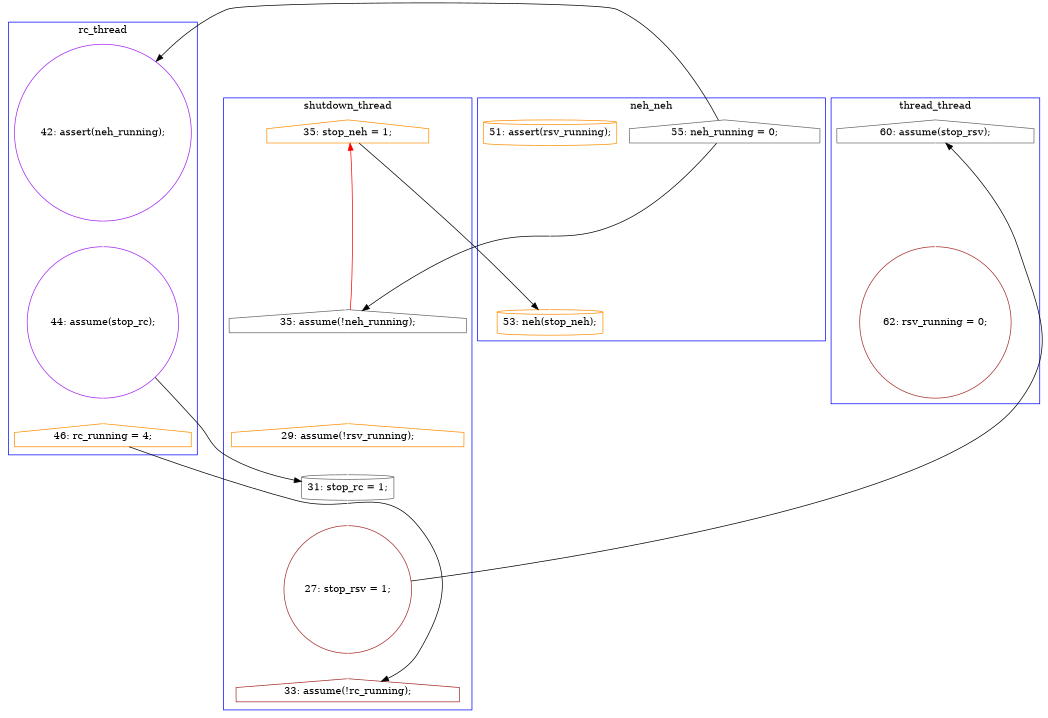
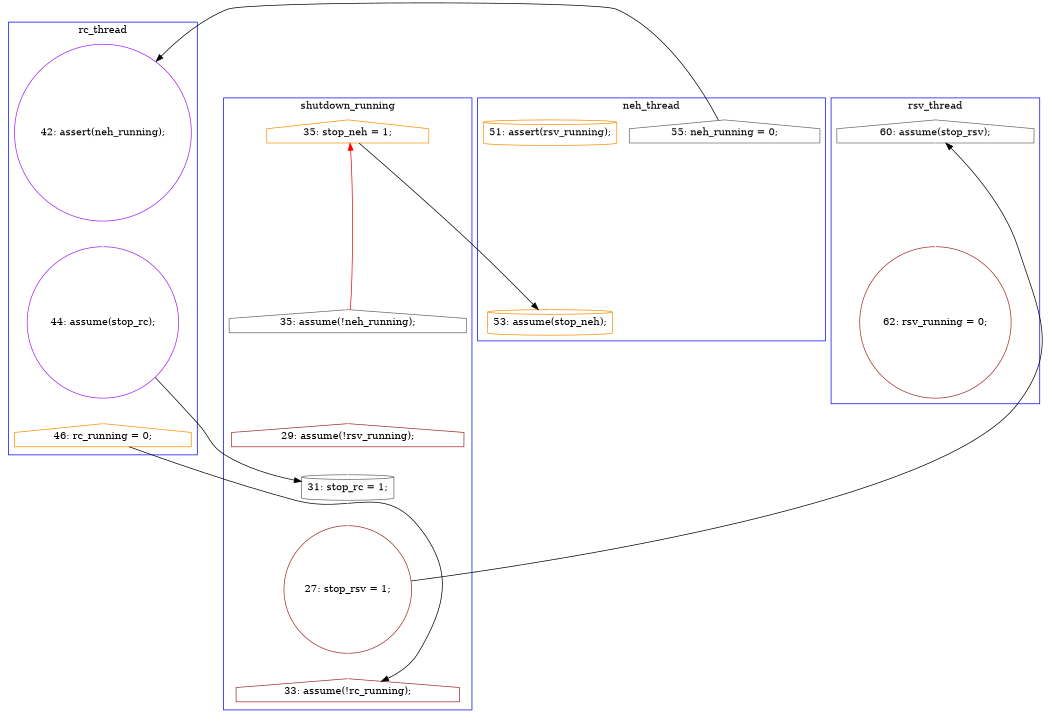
cluster "shutdown_thread": label "shutdown_thread" -> "shutdown_running"
cluster "neh_neh": label "neh_neh" -> "neh_thread"
cluster "thread_thread": label "thread_thread" -> "rsv_thread"
edge "55: neh_running = 0;" -> "35: assume(!neh_running);": removed
node "53: neh(stop_neh);": label "53: neh(stop_neh);" -> "53: assume(stop_neh);"
node "46: rc_running = 4;": label "46: rc_running = 4;" -> "46: rc_running = 0;"
node "29: assume(!rsv_running);": color darkorange -> brown
